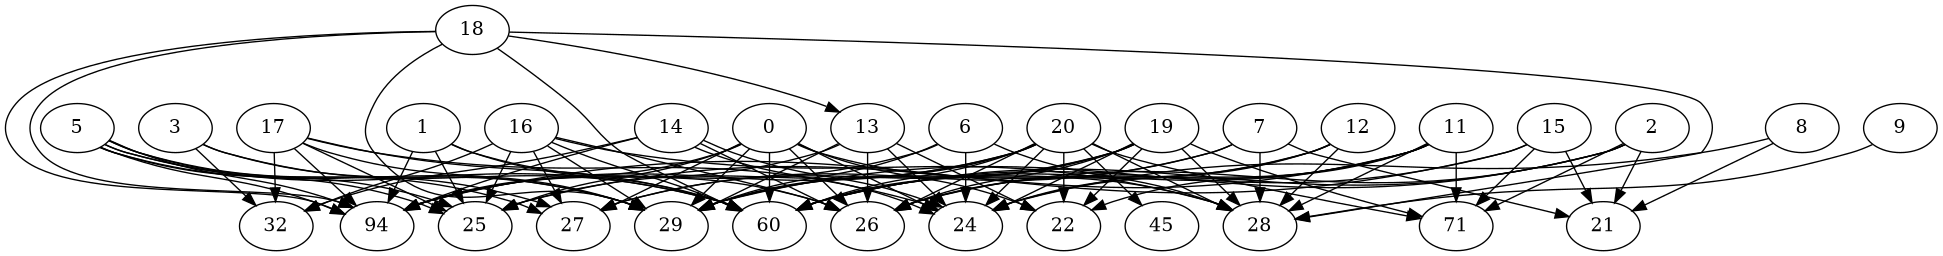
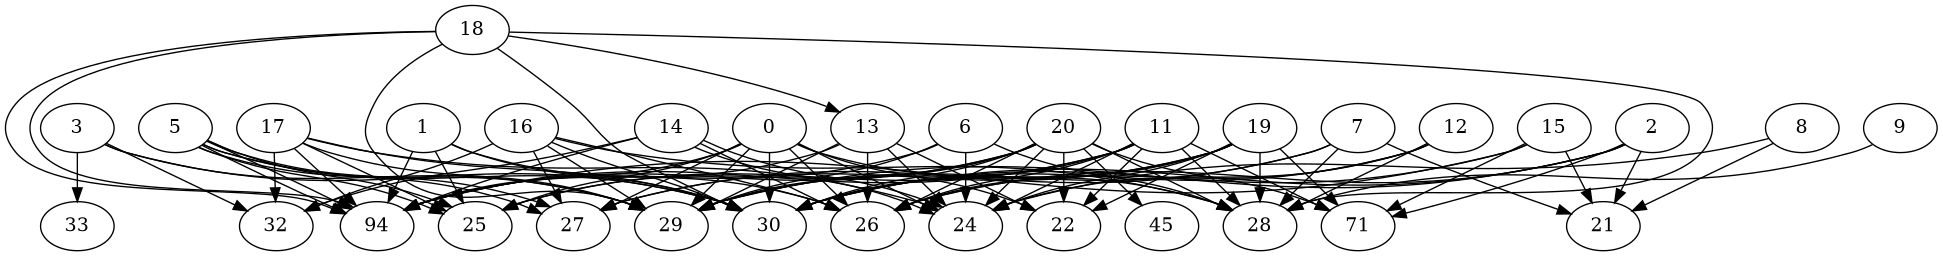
edge "16" -> "25": removed
edge "11" -> "94": added
node "33": added
node "60": label "60" -> "30"
